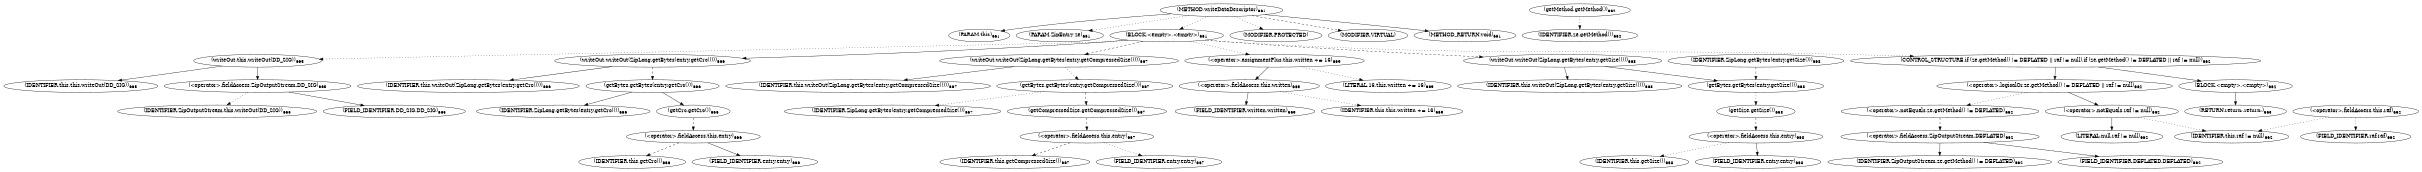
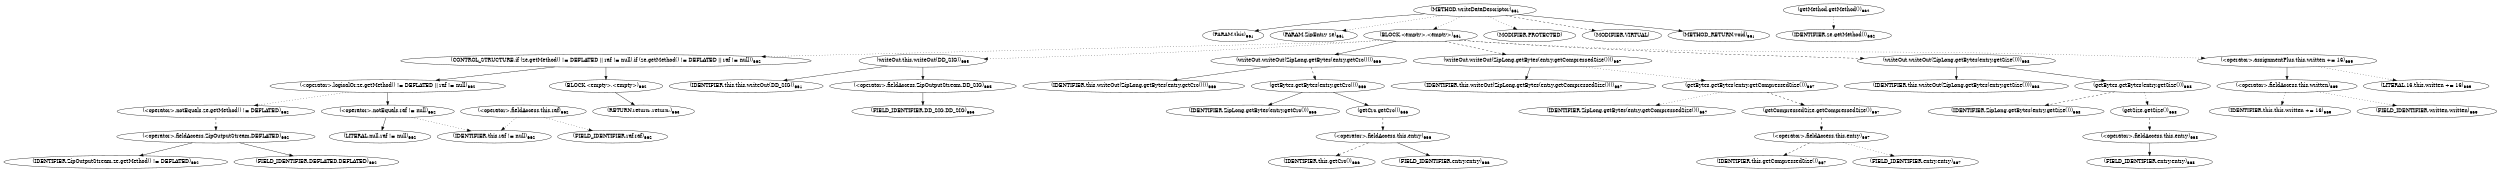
edge "(IDENTIFIER,ZipLong,getBytes(entry.getSize()))" -> "(getBytes,getBytes(entry.getSize()))": reversed
node "(IDENTIFIER,this,this.writeOut(DD_SIG))": text "665" -> "661"
edge "(<operator>.fieldAccess,this.written)" -> "(FIELD_IDENTIFIER,written,written)": style solid -> dotted
node "(IDENTIFIER,ZipOutputStream,this.writeOut(DD_SIG))": removed
node "(IDENTIFIER,this,getSize())": removed
